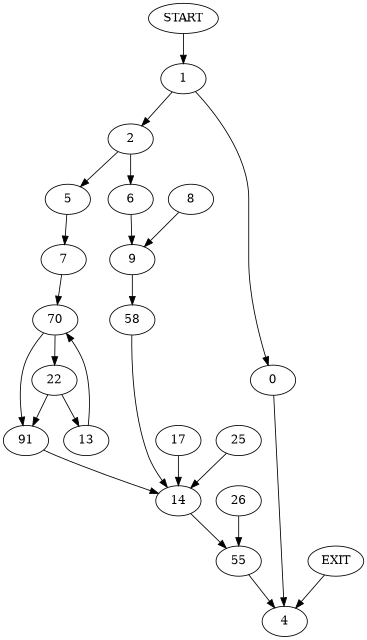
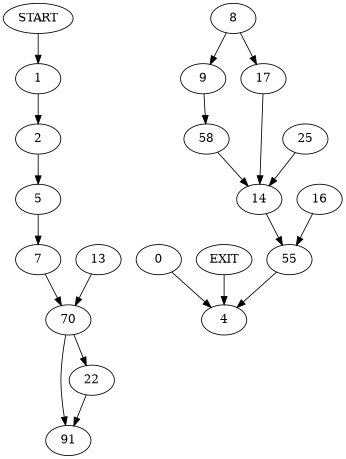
edge "8" -> "17": added
node "6": removed
edge "1" -> "0": removed
edge "22" -> "13": removed
edge "91" -> "14": removed
node "26": label "26" -> "16"
